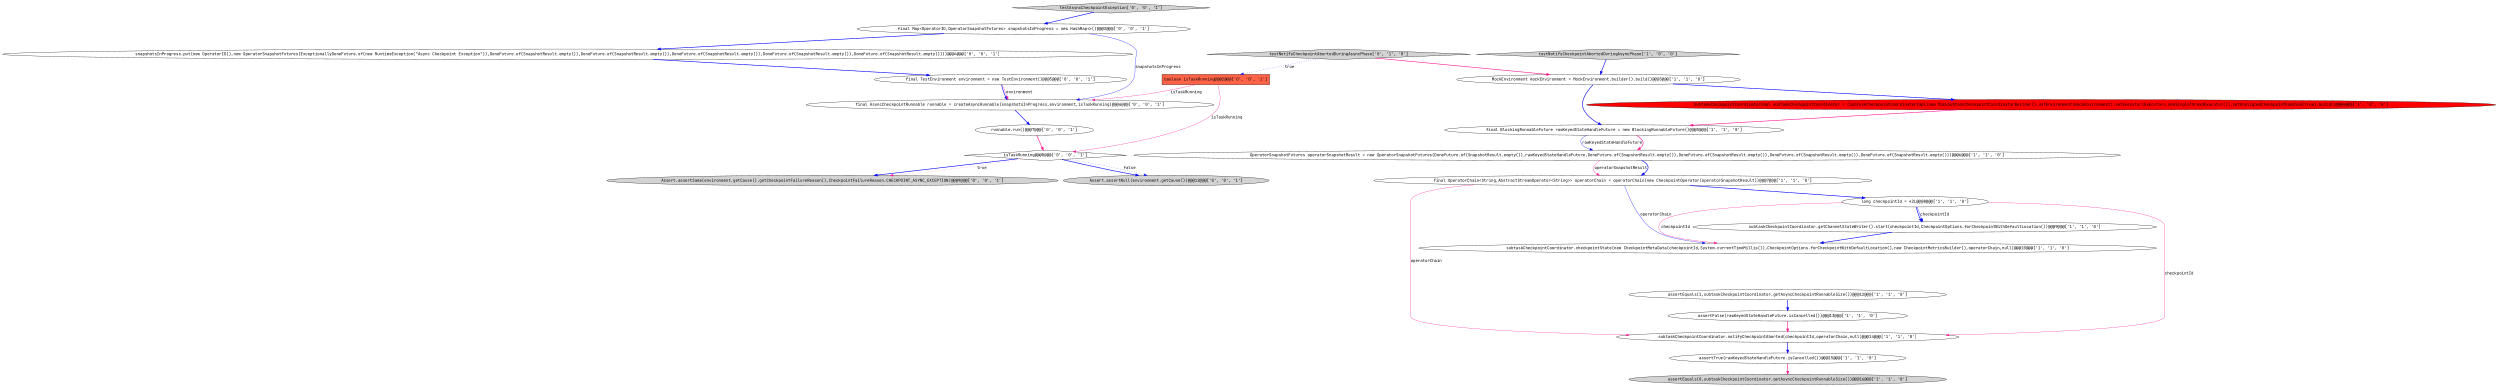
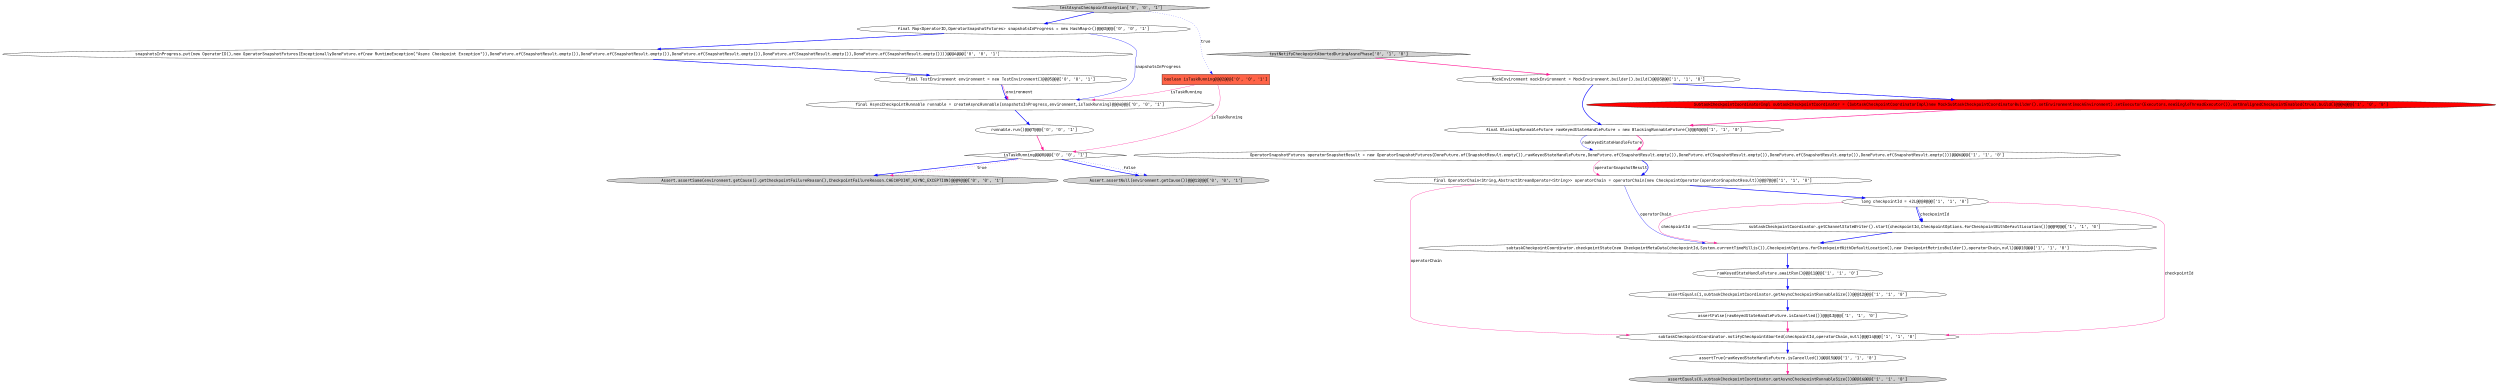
node "testNotifyCheckpointAbortedDuringAsyncPhase['1', '0', '0']": removed
edge "testNotifyCheckpointAbortedDuringAsyncPhase['0', '1', '0']" -> "boolean isTaskRunning@@@2@@@['0', '0', '1']": now "testAsyncCheckpointException['0', '0', '1']" -> "boolean isTaskRunning@@@2@@@['0', '0', '1']"
node "rawKeyedStateHandleFuture.awaitRun()@@@11@@@['1', '1', '0']": added
